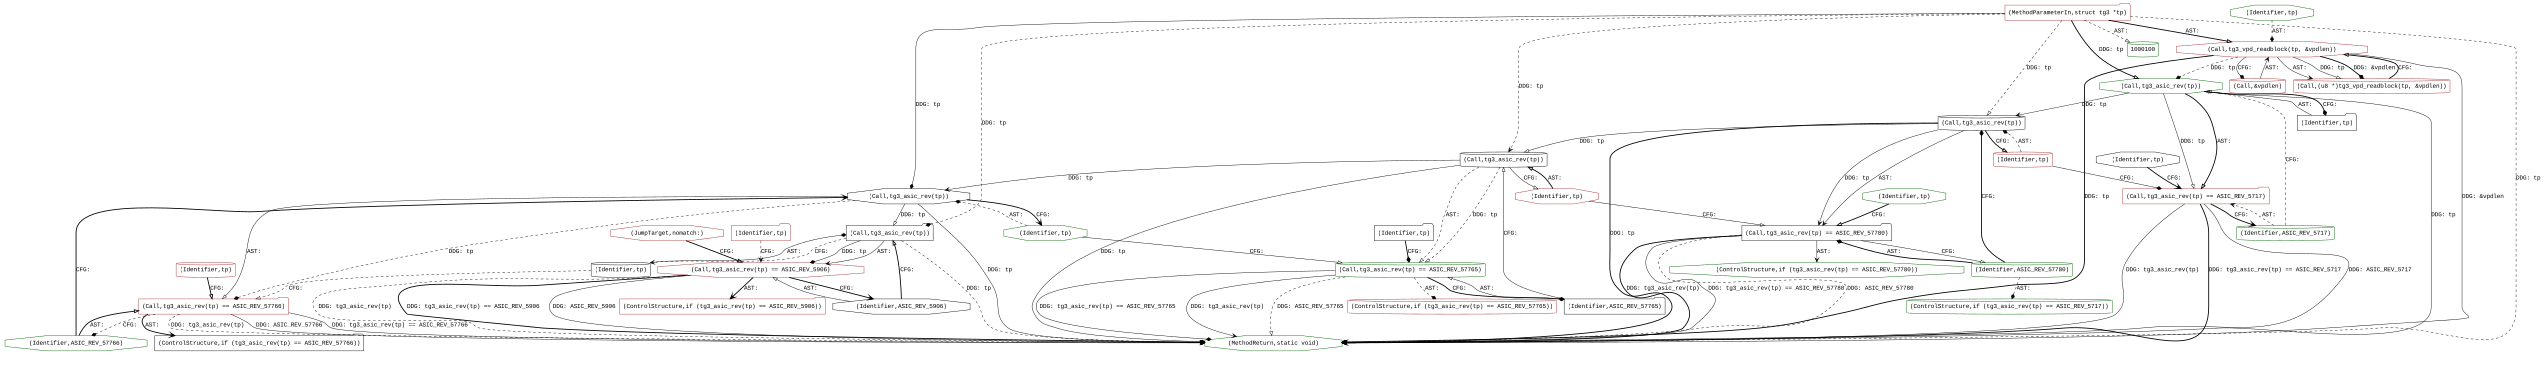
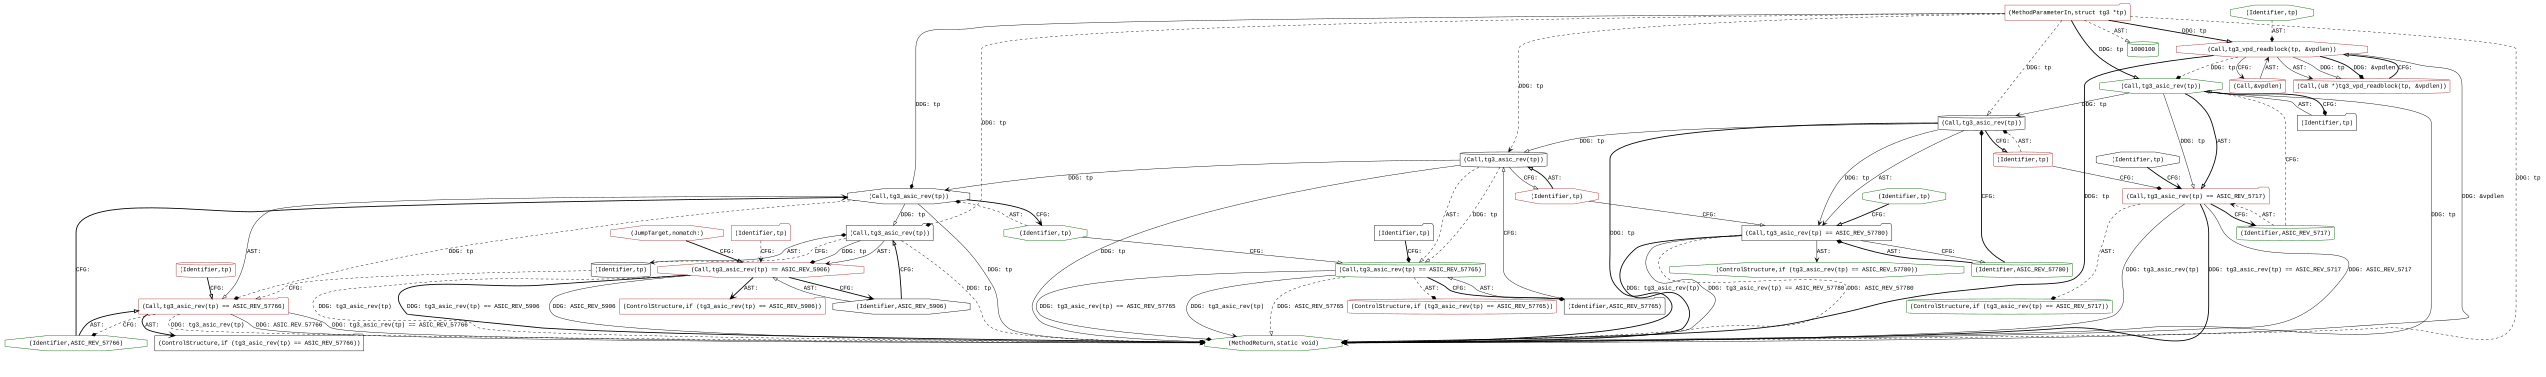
edge "(MethodParameterIn,struct tg3 *tp)" -> "(Call,tg3_vpd_readblock(tp, &vpdlen))": label "AST: " -> "DDG: tp"
edge "(Call,tg3_vpd_readblock(tp, &vpdlen))" -> "(Call,&vpdlen)": arrowhead diamond -> vee
edge "(Identifier,ASIC_REV_57780)" -> "(ControlStructure,if (tg3_asic_rev(tp) == ASIC_REV_5717))": now "(Call,tg3_asic_rev(tp) == ASIC_REV_5717)" -> "(ControlStructure,if (tg3_asic_rev(tp) == ASIC_REV_5717))"
